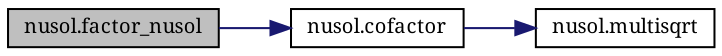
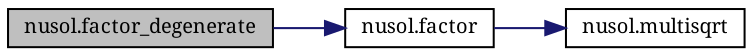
node "nusol.factor_nusol": label "nusol.factor_nusol" -> "nusol.factor_degenerate"
node "nusol.cofactor": label "nusol.cofactor" -> "nusol.factor"
